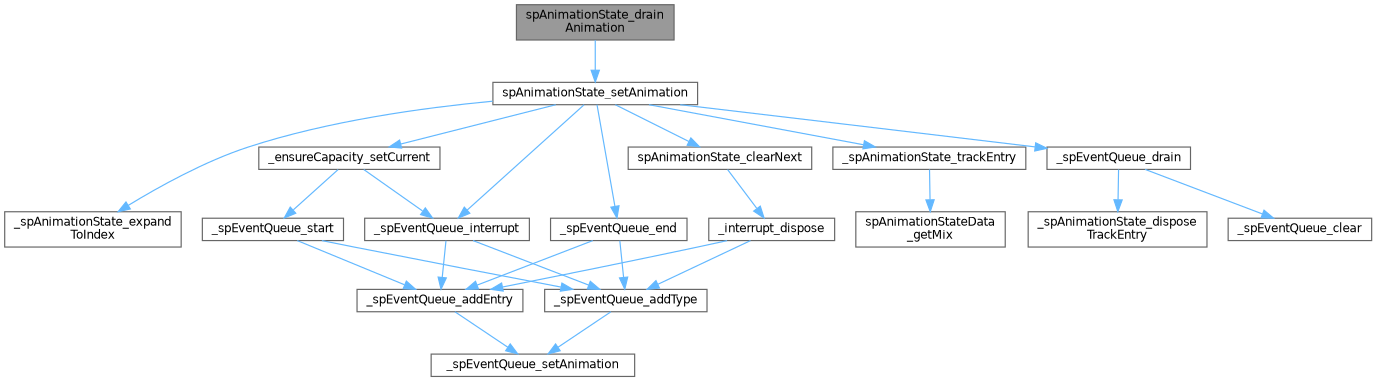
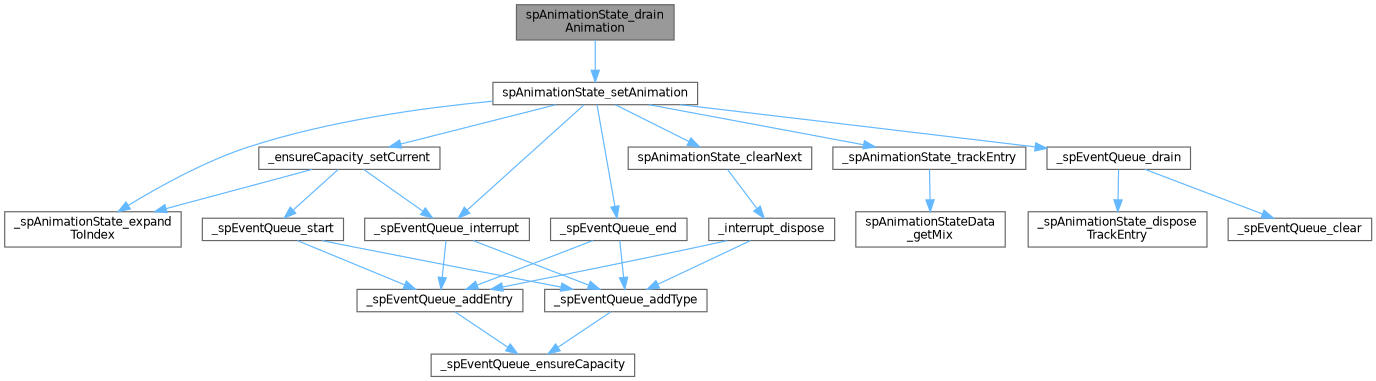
edge "_ensureCapacity_setCurrent" -> "_spAnimationState_expand ToIndex": added
node "_spEventQueue_setAnimation": label "_spEventQueue_setAnimation" -> "_spEventQueue_ensureCapacity"
